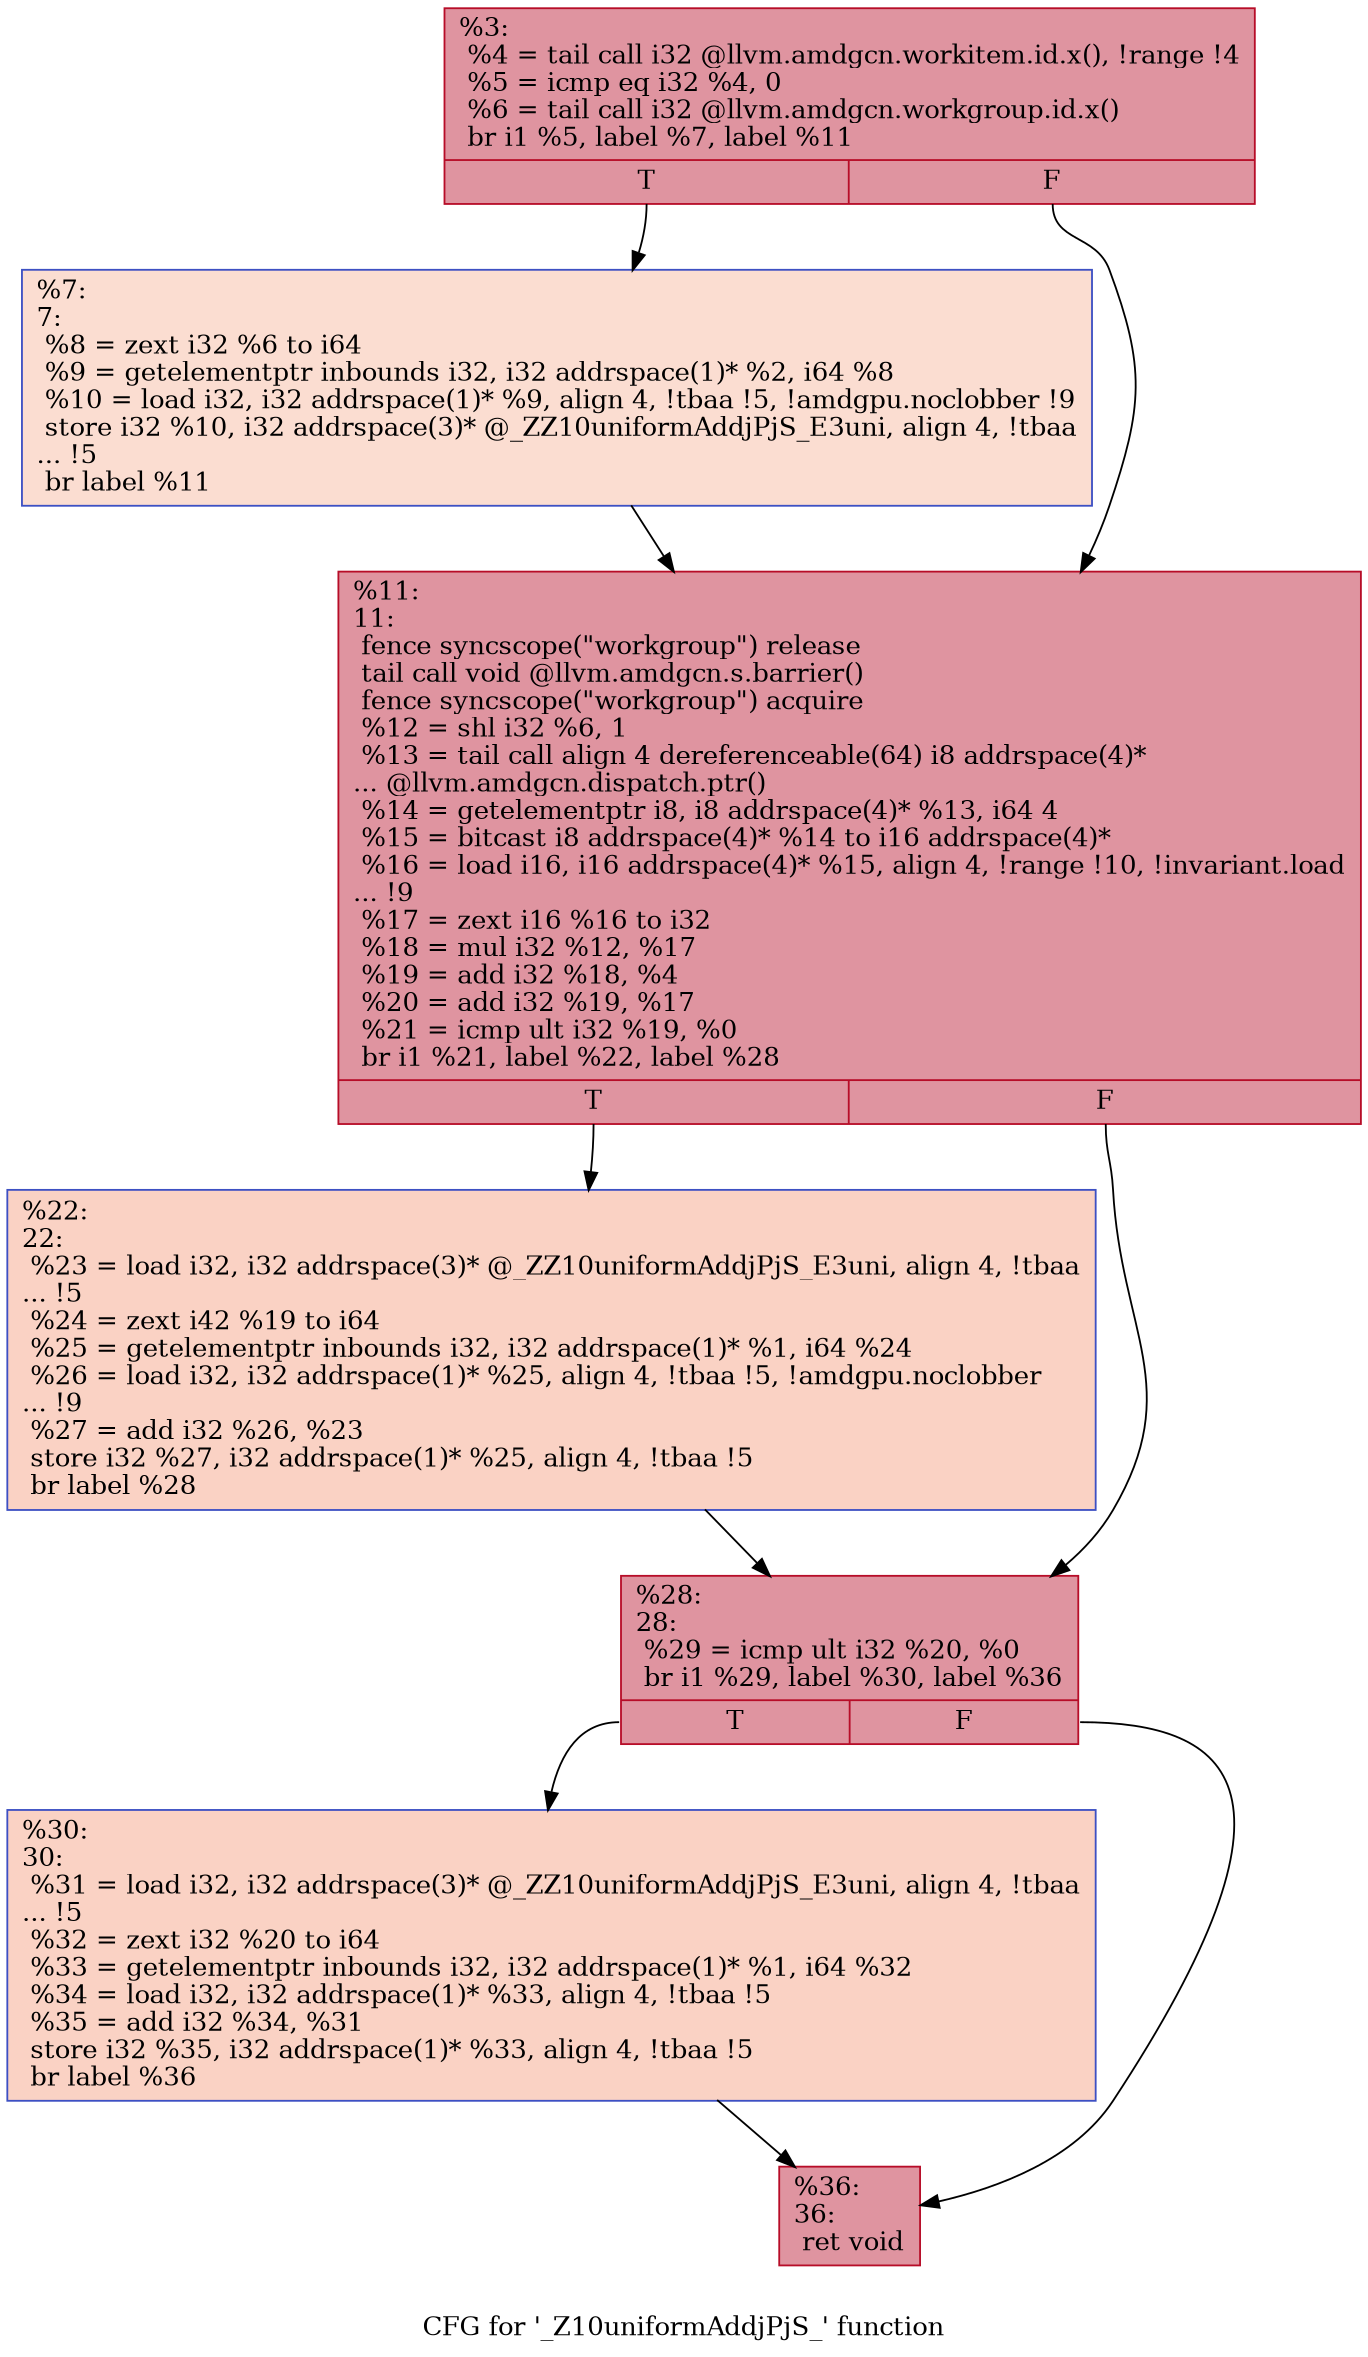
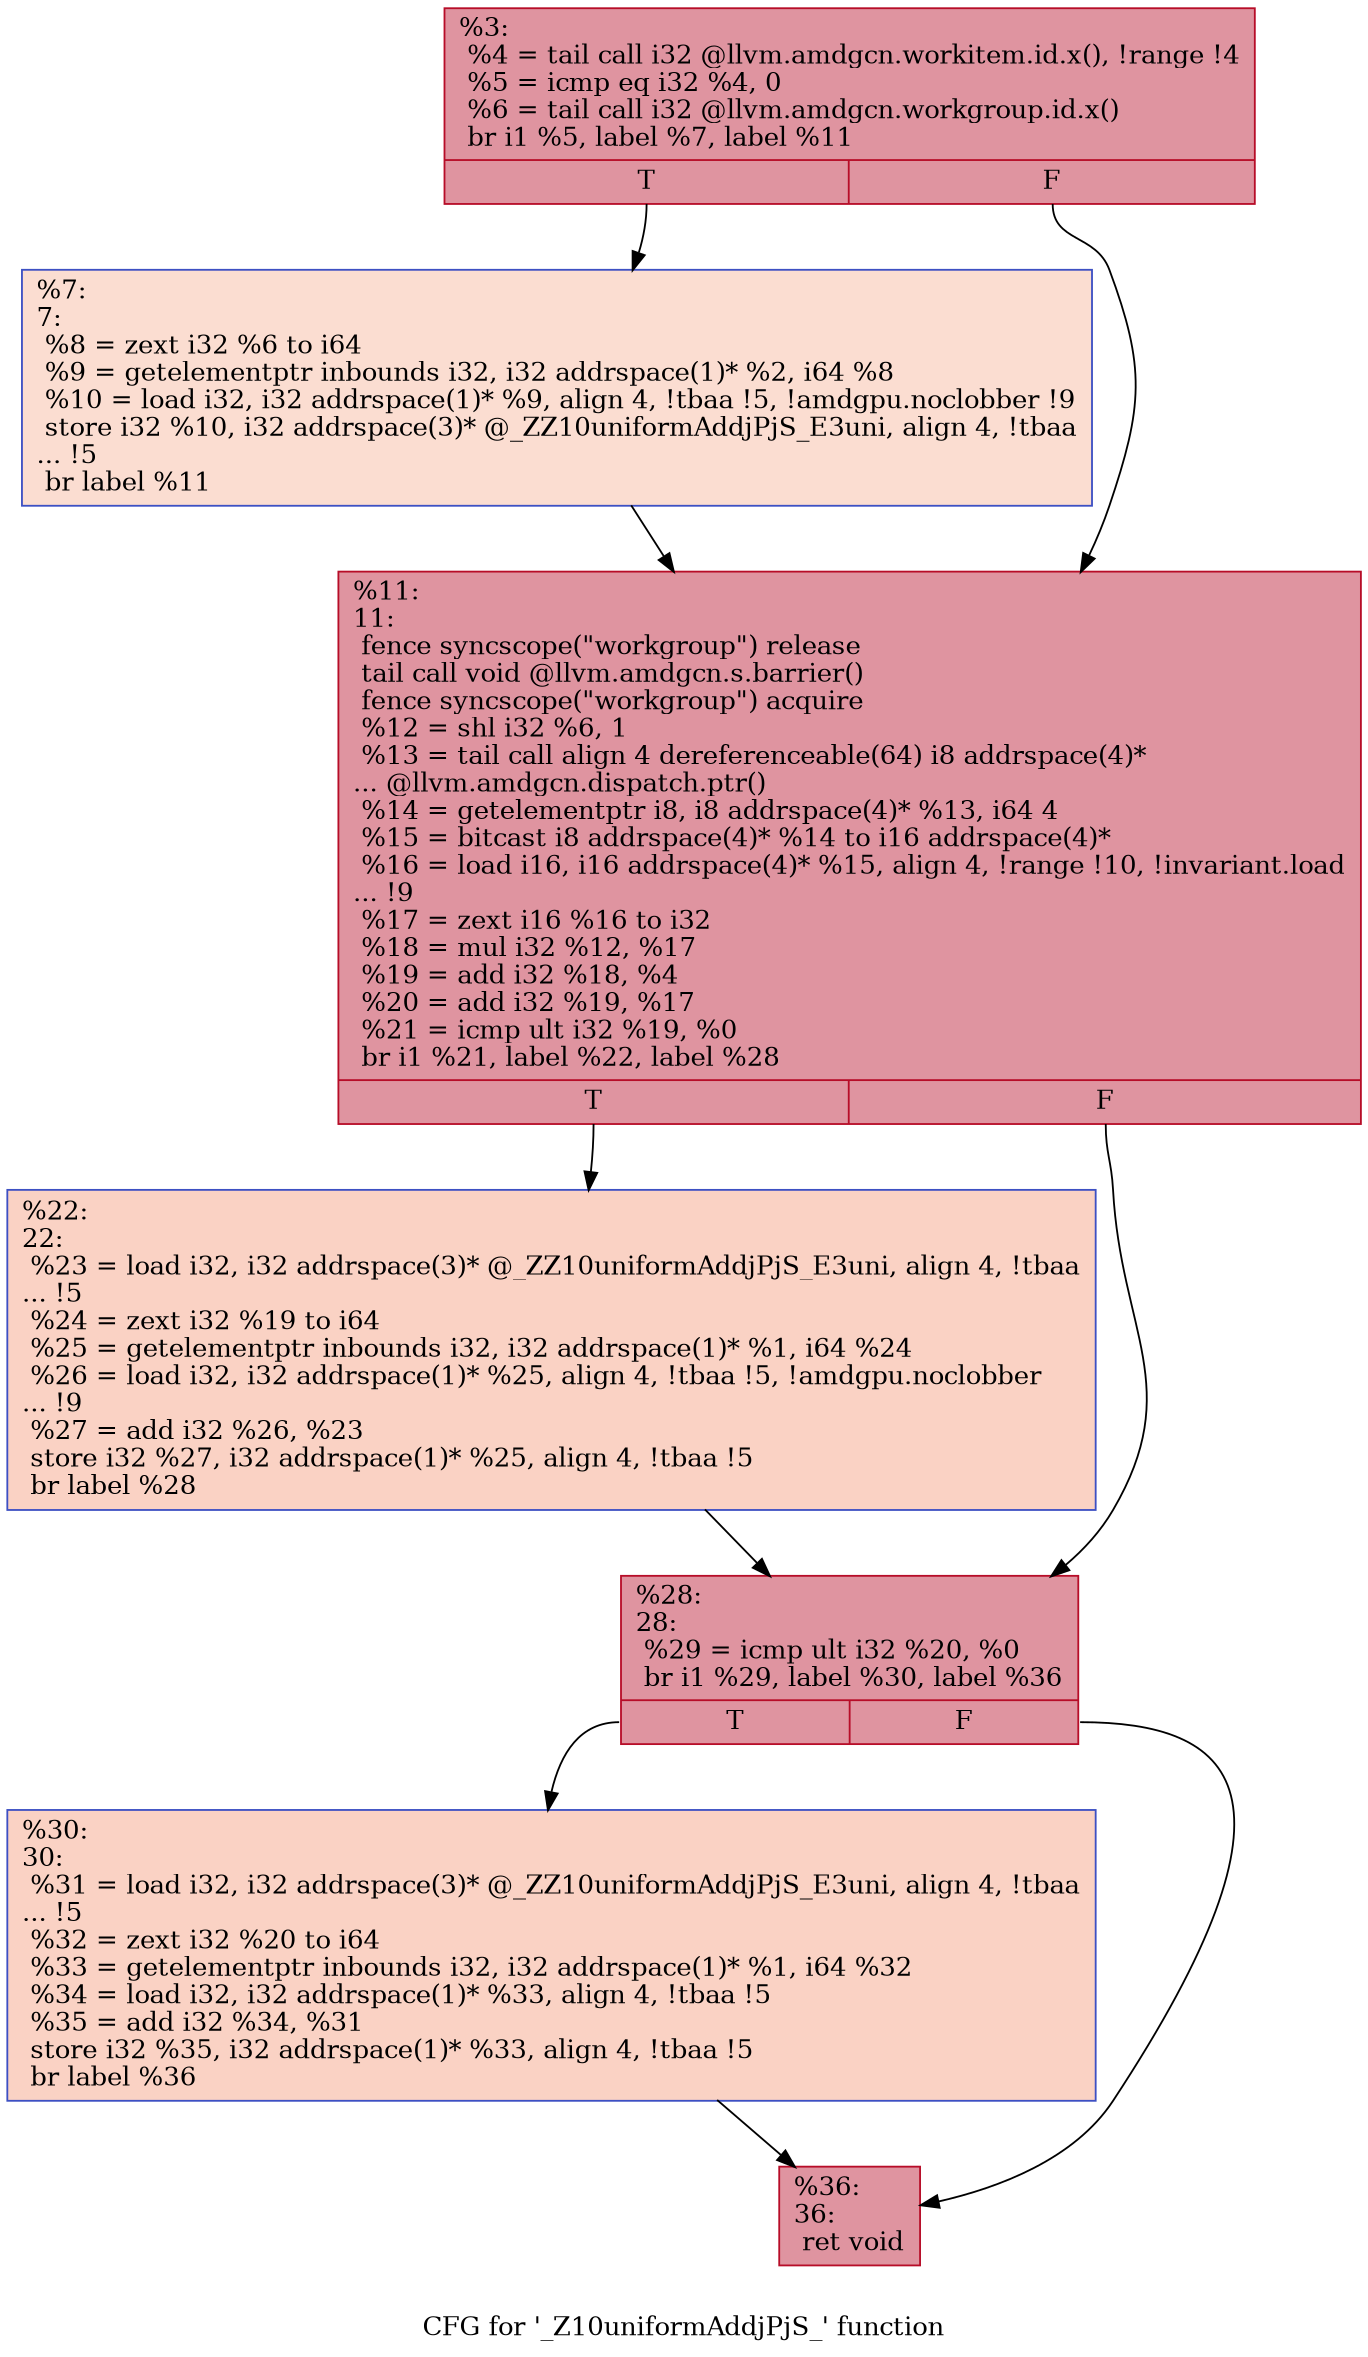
node "%22:": text "%24 = zext i42 %19 to i64" -> "%24 = zext i32 %19 to i64"
